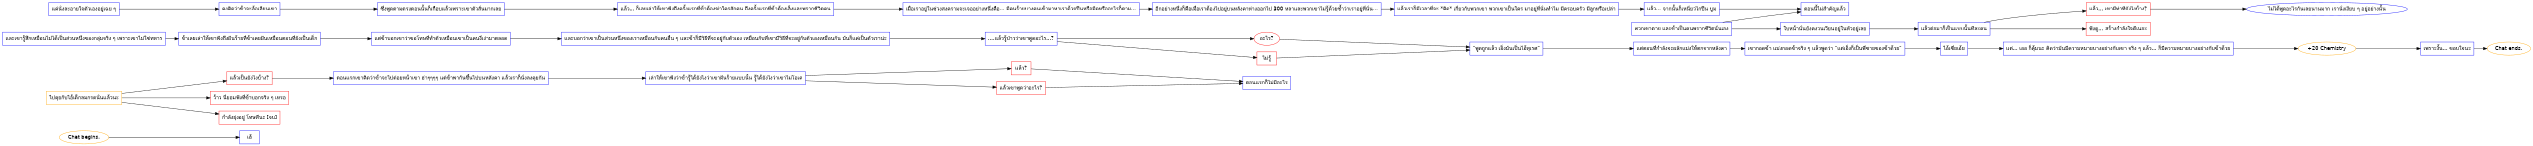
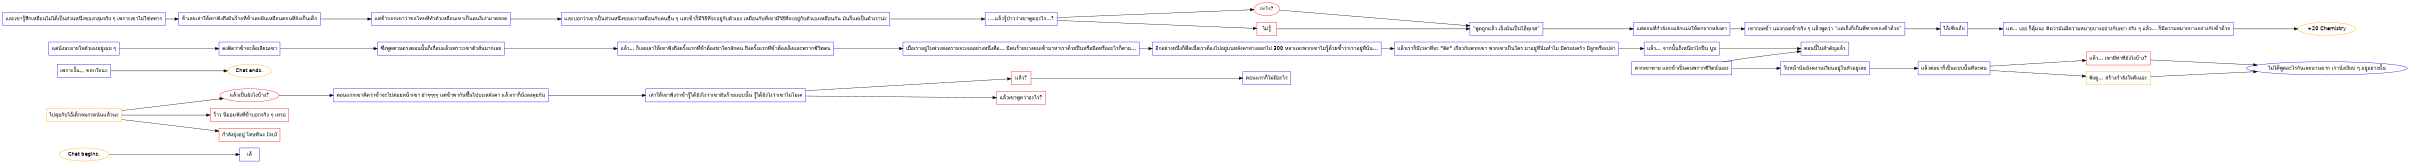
node "ฟังดู… สร้างกำลังใจดีเนอะ": color red -> orange
edge "+20 Chemistry" -> "เพราะงั้น... ขอบใจนะ": removed
edge "ฟังดู… สร้างกำลังใจดีเนอะ" -> "ไม่ได้พูดอะไรกันเลยนานมาก เรานั่งเงียบ ๆ อยู่อย่างนั้น": added
node "แล้วเป็นยังไงบ้าง?": shape box -> ellipse
edge "แล้วเขาพูดว่าอะไร?" -> "ตอนแรกก็ไม่มีอะไร": removed
